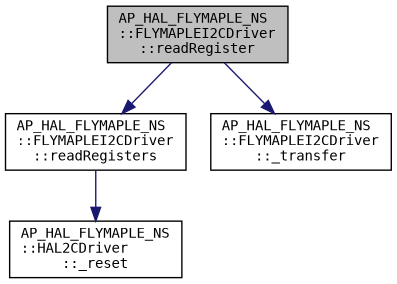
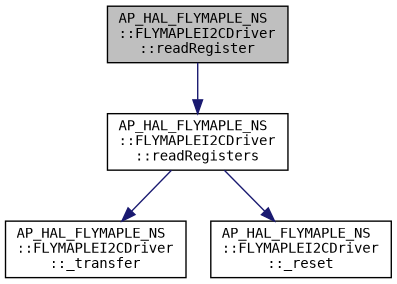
edge "AP_HAL_FLYMAPLE_NS ::FLYMAPLEI2CDriver ::readRegister" -> "AP_HAL_FLYMAPLE_NS ::FLYMAPLEI2CDriver ::_transfer": now "AP_HAL_FLYMAPLE_NS ::FLYMAPLEI2CDriver ::readRegisters" -> "AP_HAL_FLYMAPLE_NS ::FLYMAPLEI2CDriver ::_transfer"
node "AP_HAL_FLYMAPLE_NS ::HAL2CDriver ::_reset": label "AP_HAL_FLYMAPLE_NS ::HAL2CDriver ::_reset" -> "AP_HAL_FLYMAPLE_NS ::FLYMAPLEI2CDriver ::_reset"
